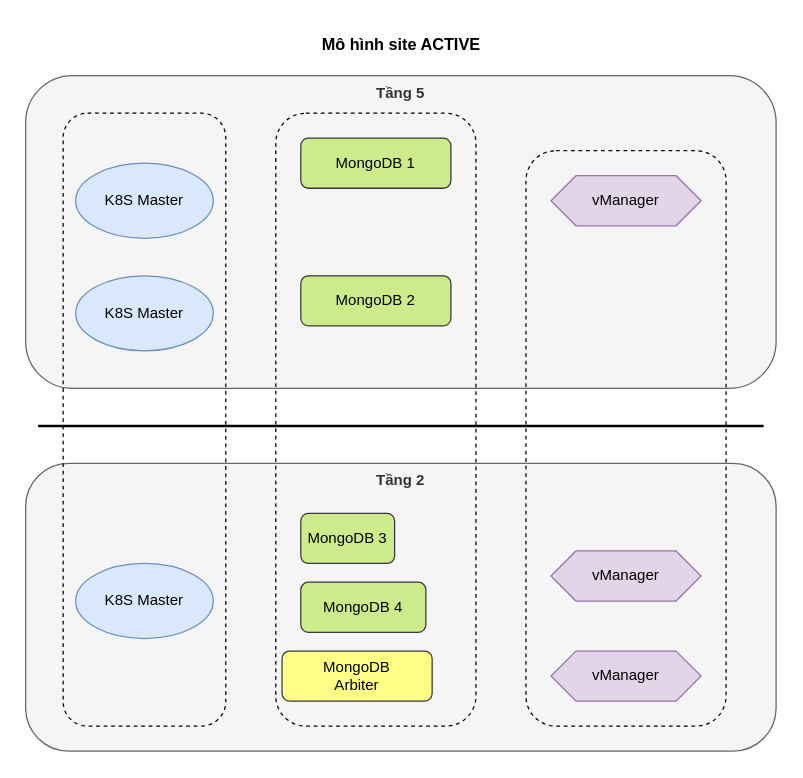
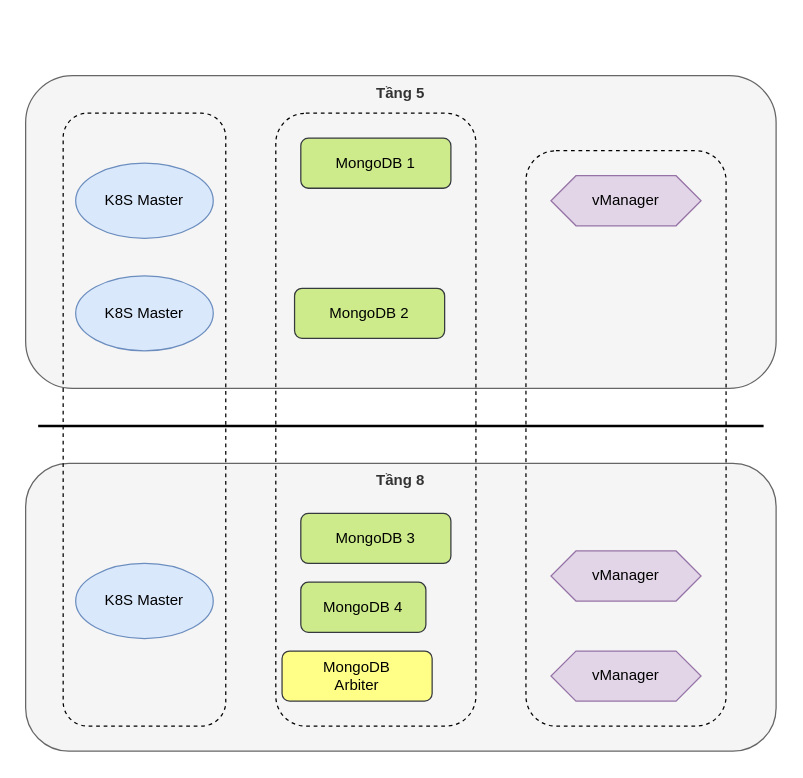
node "Mô hình site ACTIVE": removed
node "MongoDB 2": moved (376, 301) -> (369, 313)
node "Tầng 2": label "Tầng 2" -> "Tầng 8"
node "MongoDB 3": size 94x50 -> 150x50
